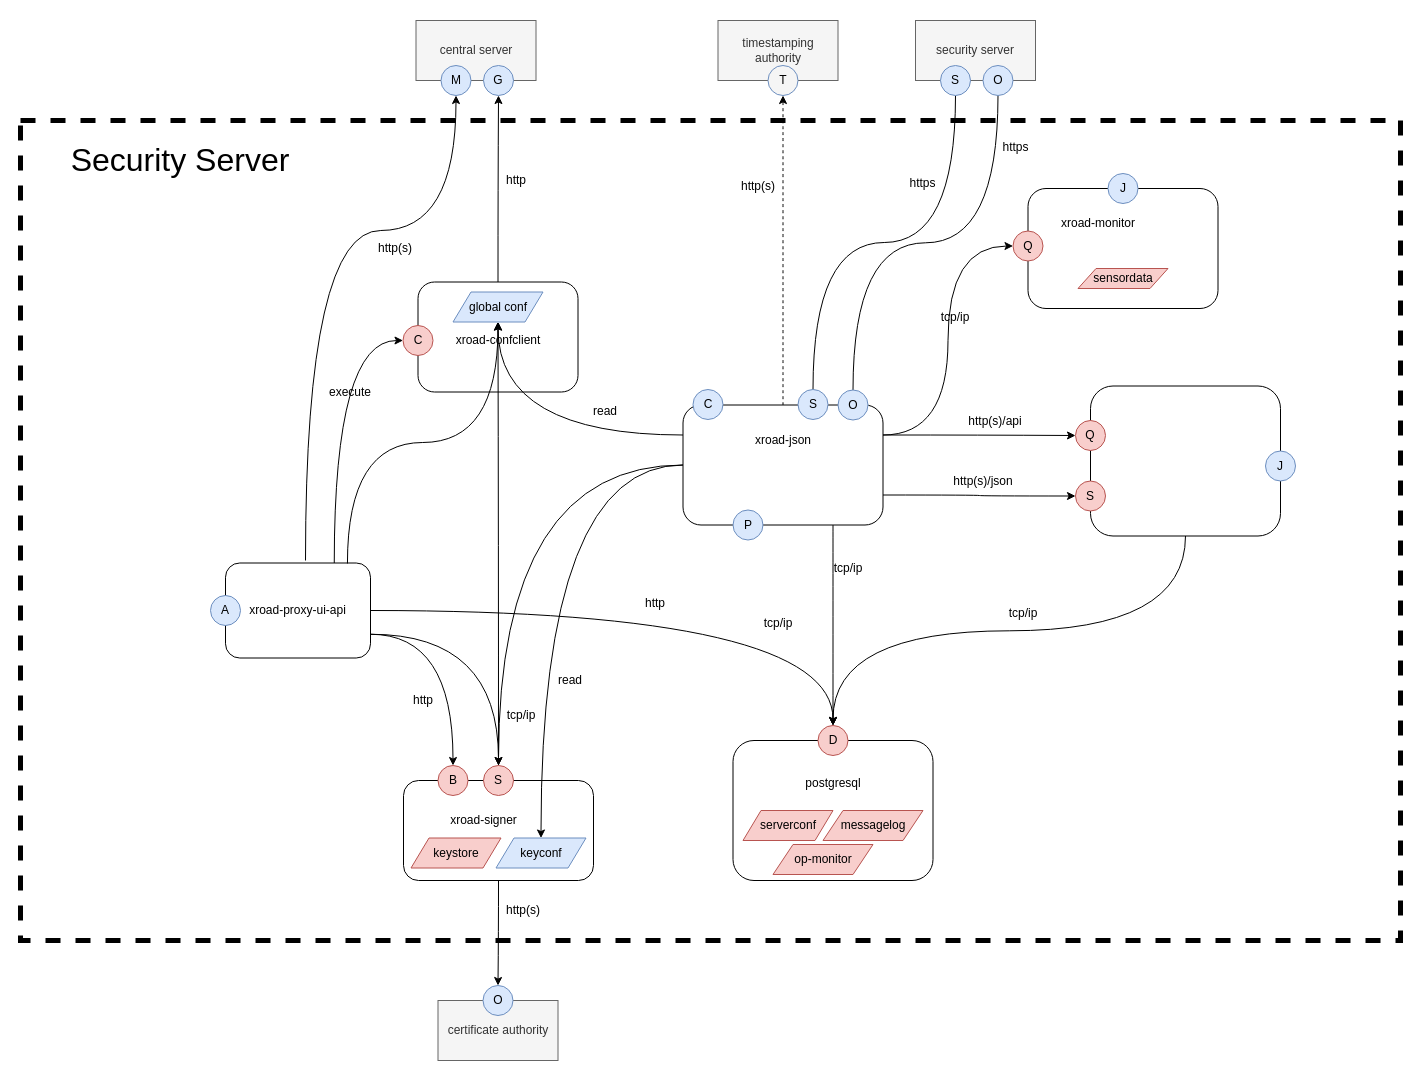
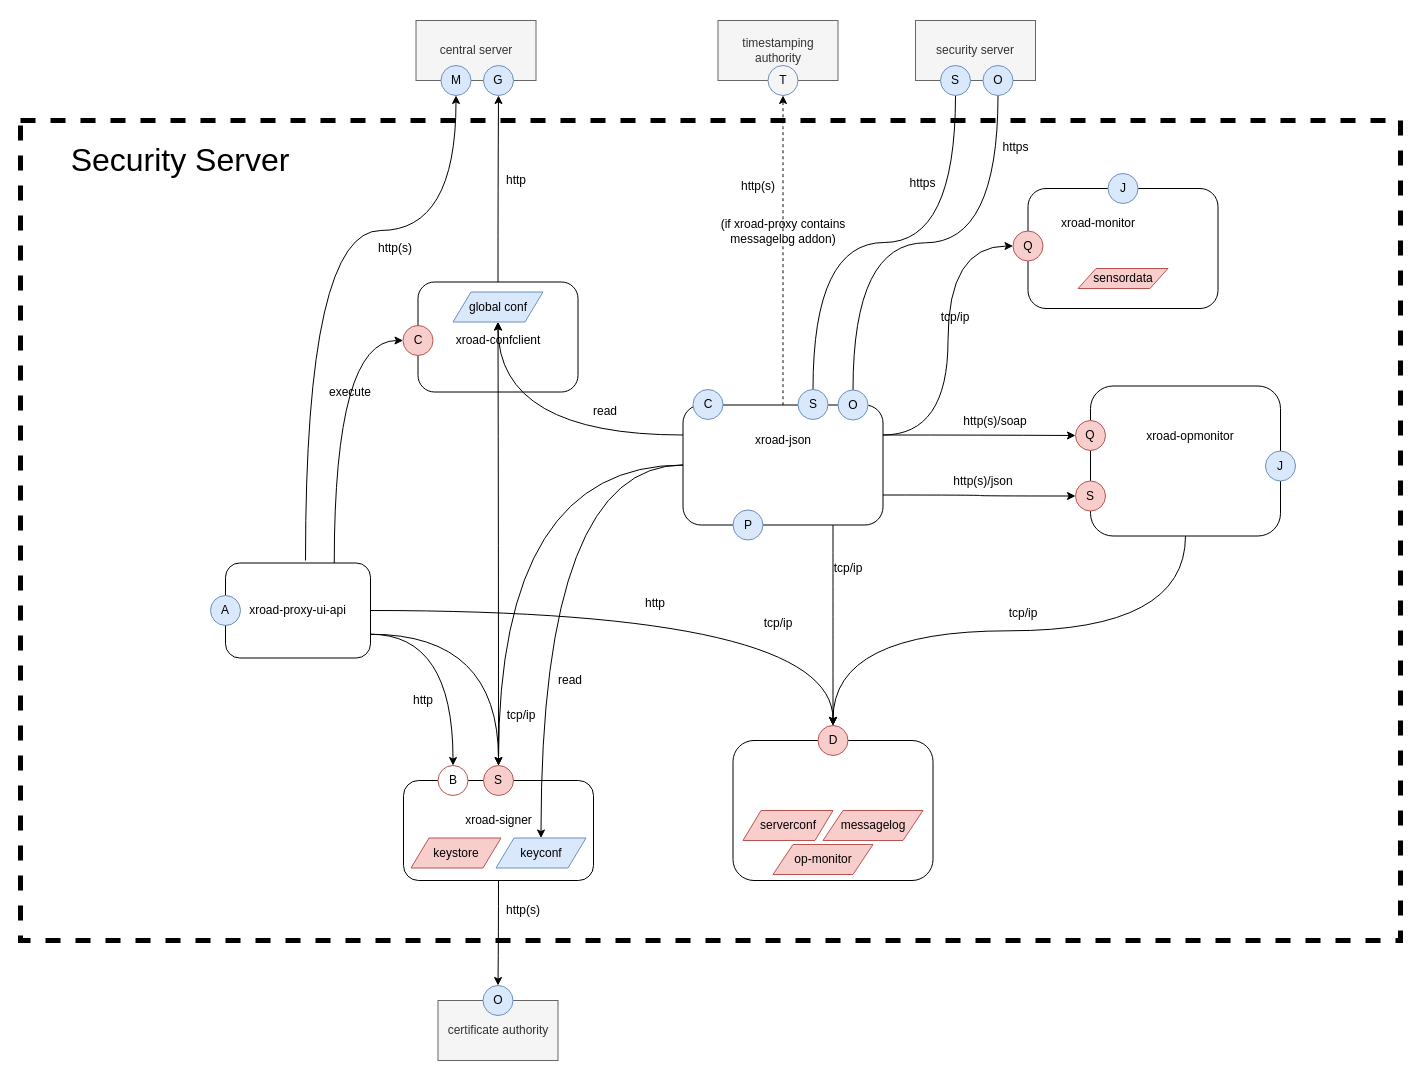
node "(if xroad-proxy contains messagelog addon)": added
node "http(s)/api": label "http(s)/api" -> "http(s)/soap"
node "xroad-opmonitor": added
edge "xroad-proxy-ui-api" -> "global conf": removed
node "B": fillcolor #f8cecc -> #ffffff
node "postgresql": removed
node "xroad-signer": moved (484, 821) -> (499, 821)
